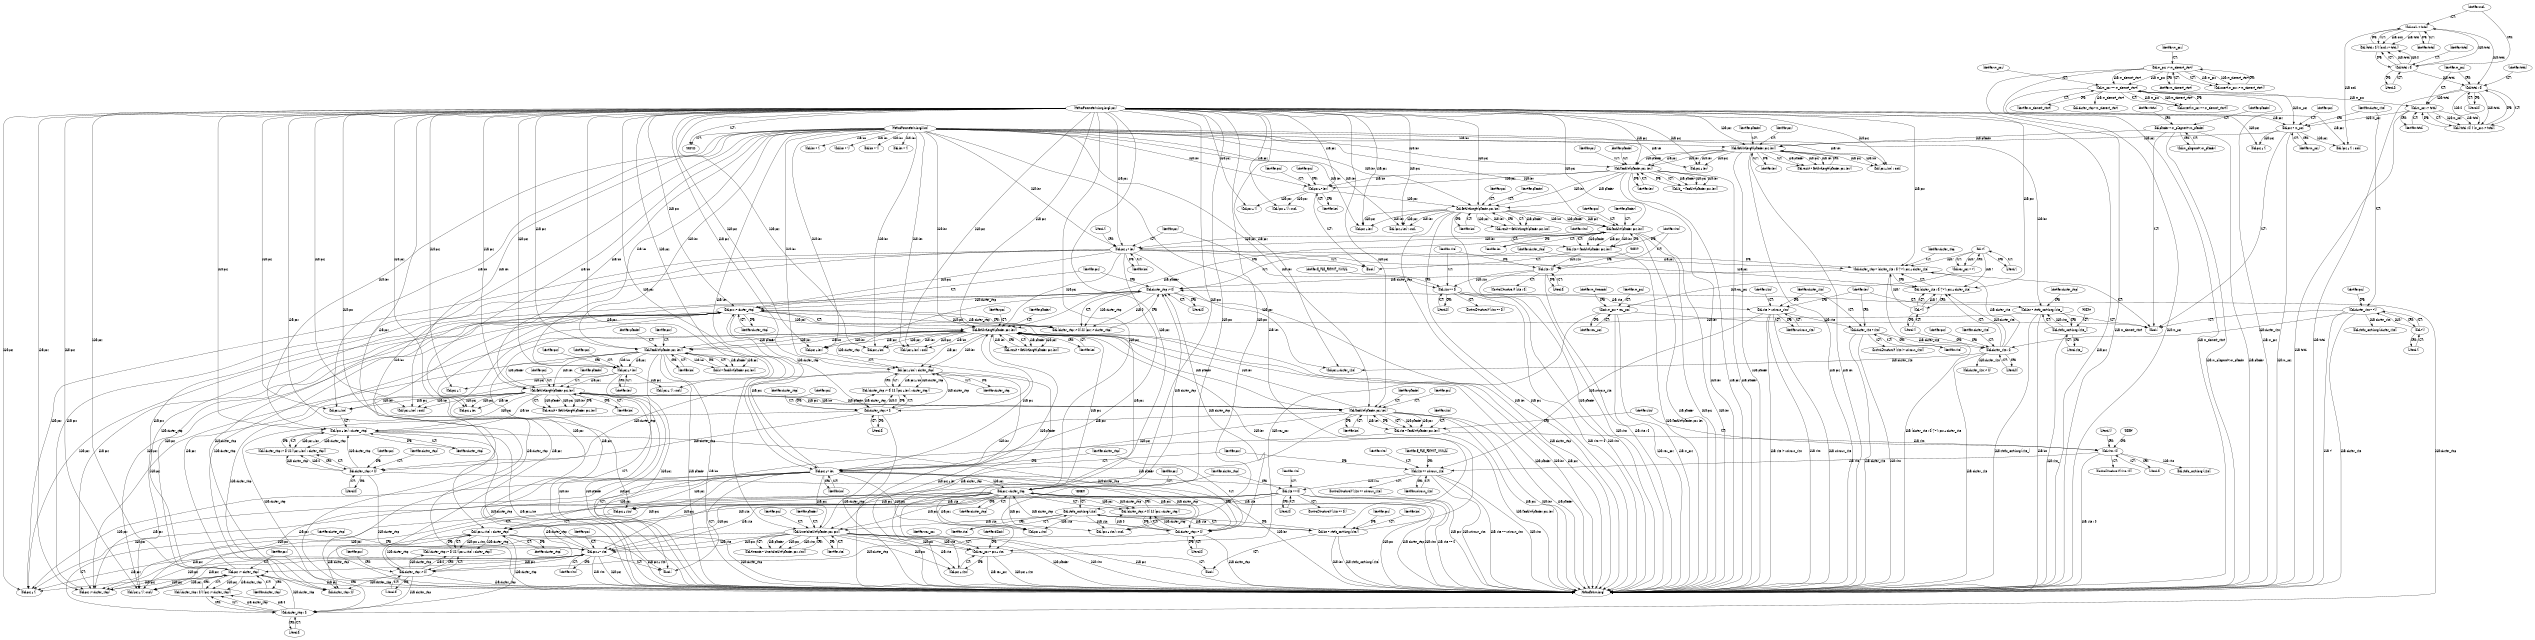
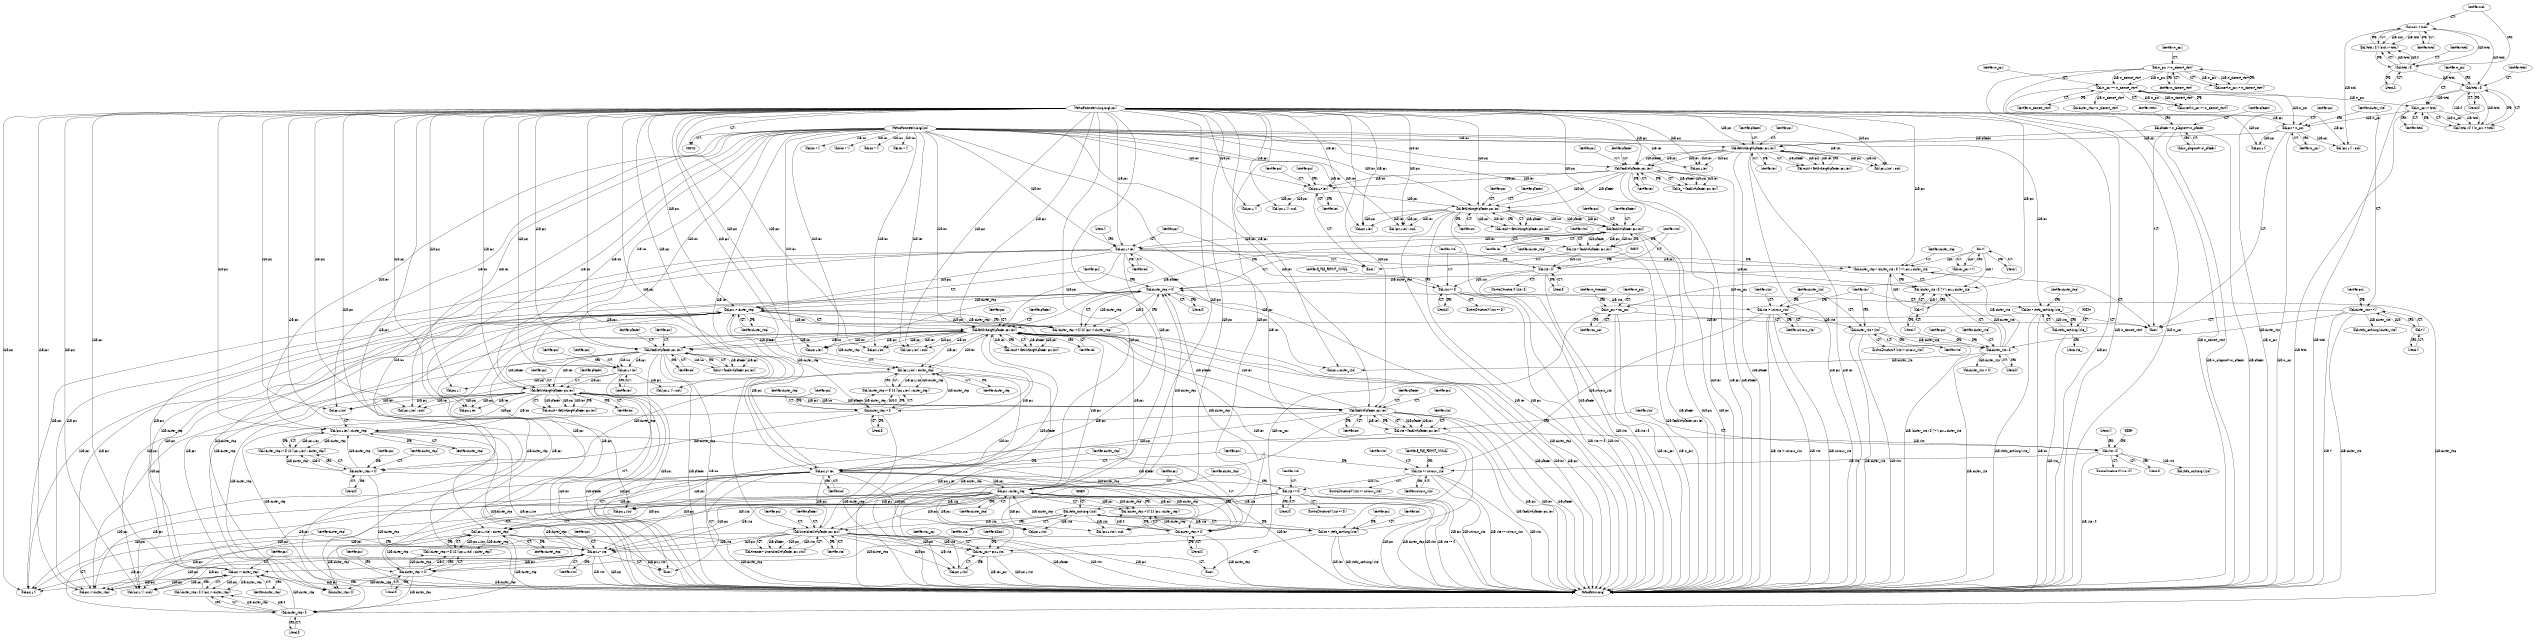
node "(Block,m_pos = new_pos)": label "(Block,m_pos = new_pos)" -> "(Call,m_pos = new_pos)"
edge "(Literal,size_)" -> "(Call,static_cast<long>(size_))": removed, label "AST:"
edge "(Call,timecode = UnserializeUInt(pReader, pos, size))" -> "(Call,UnserializeUInt(pReader, pos, pos))": label "CFG: " -> "AST: "
